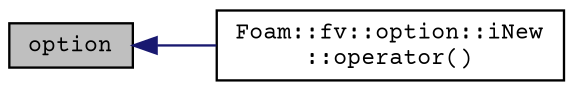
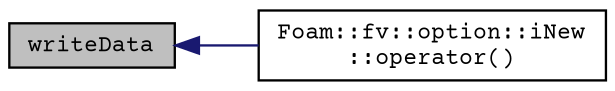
node "option": label "option" -> "writeData"
